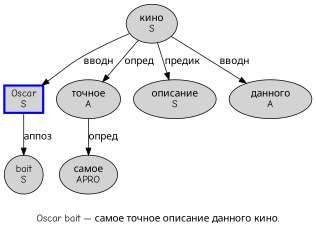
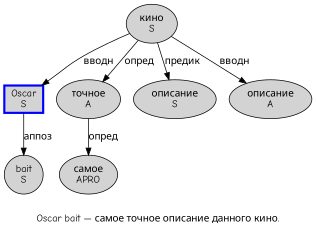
node "данного A": label "данного A" -> "описание A"
